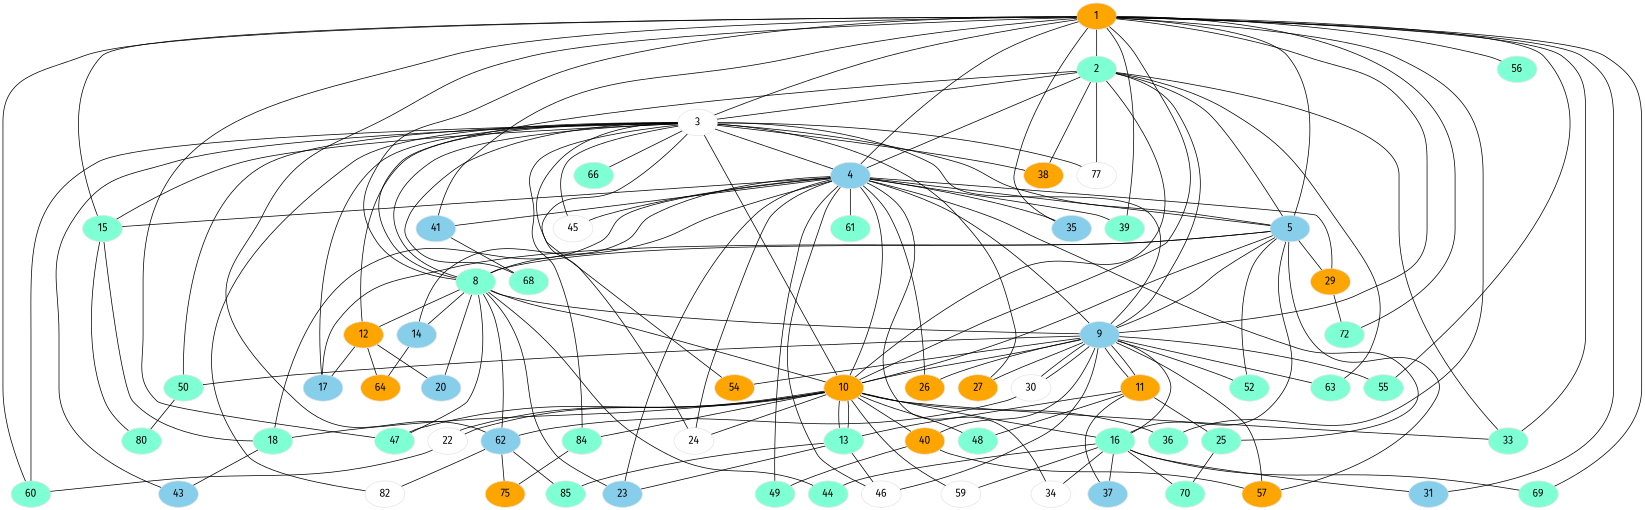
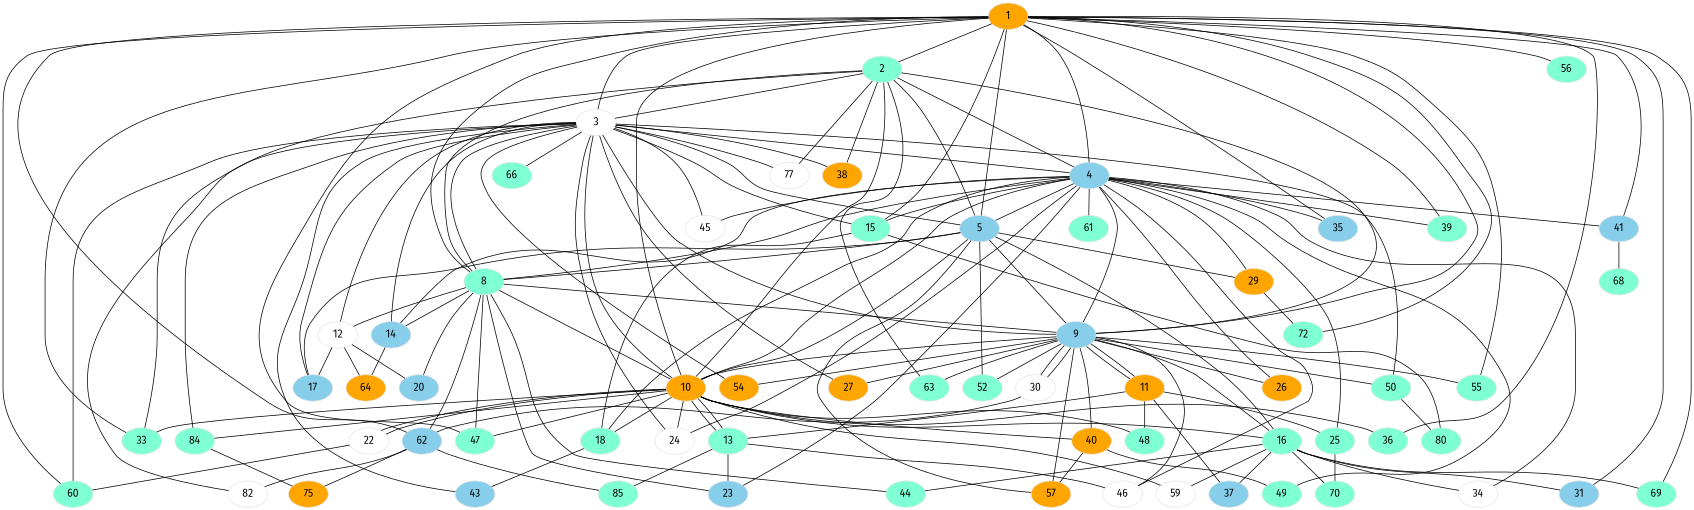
edge "3" -- "68": now "3" -- "14"
node "12": fillcolor orange -> white
